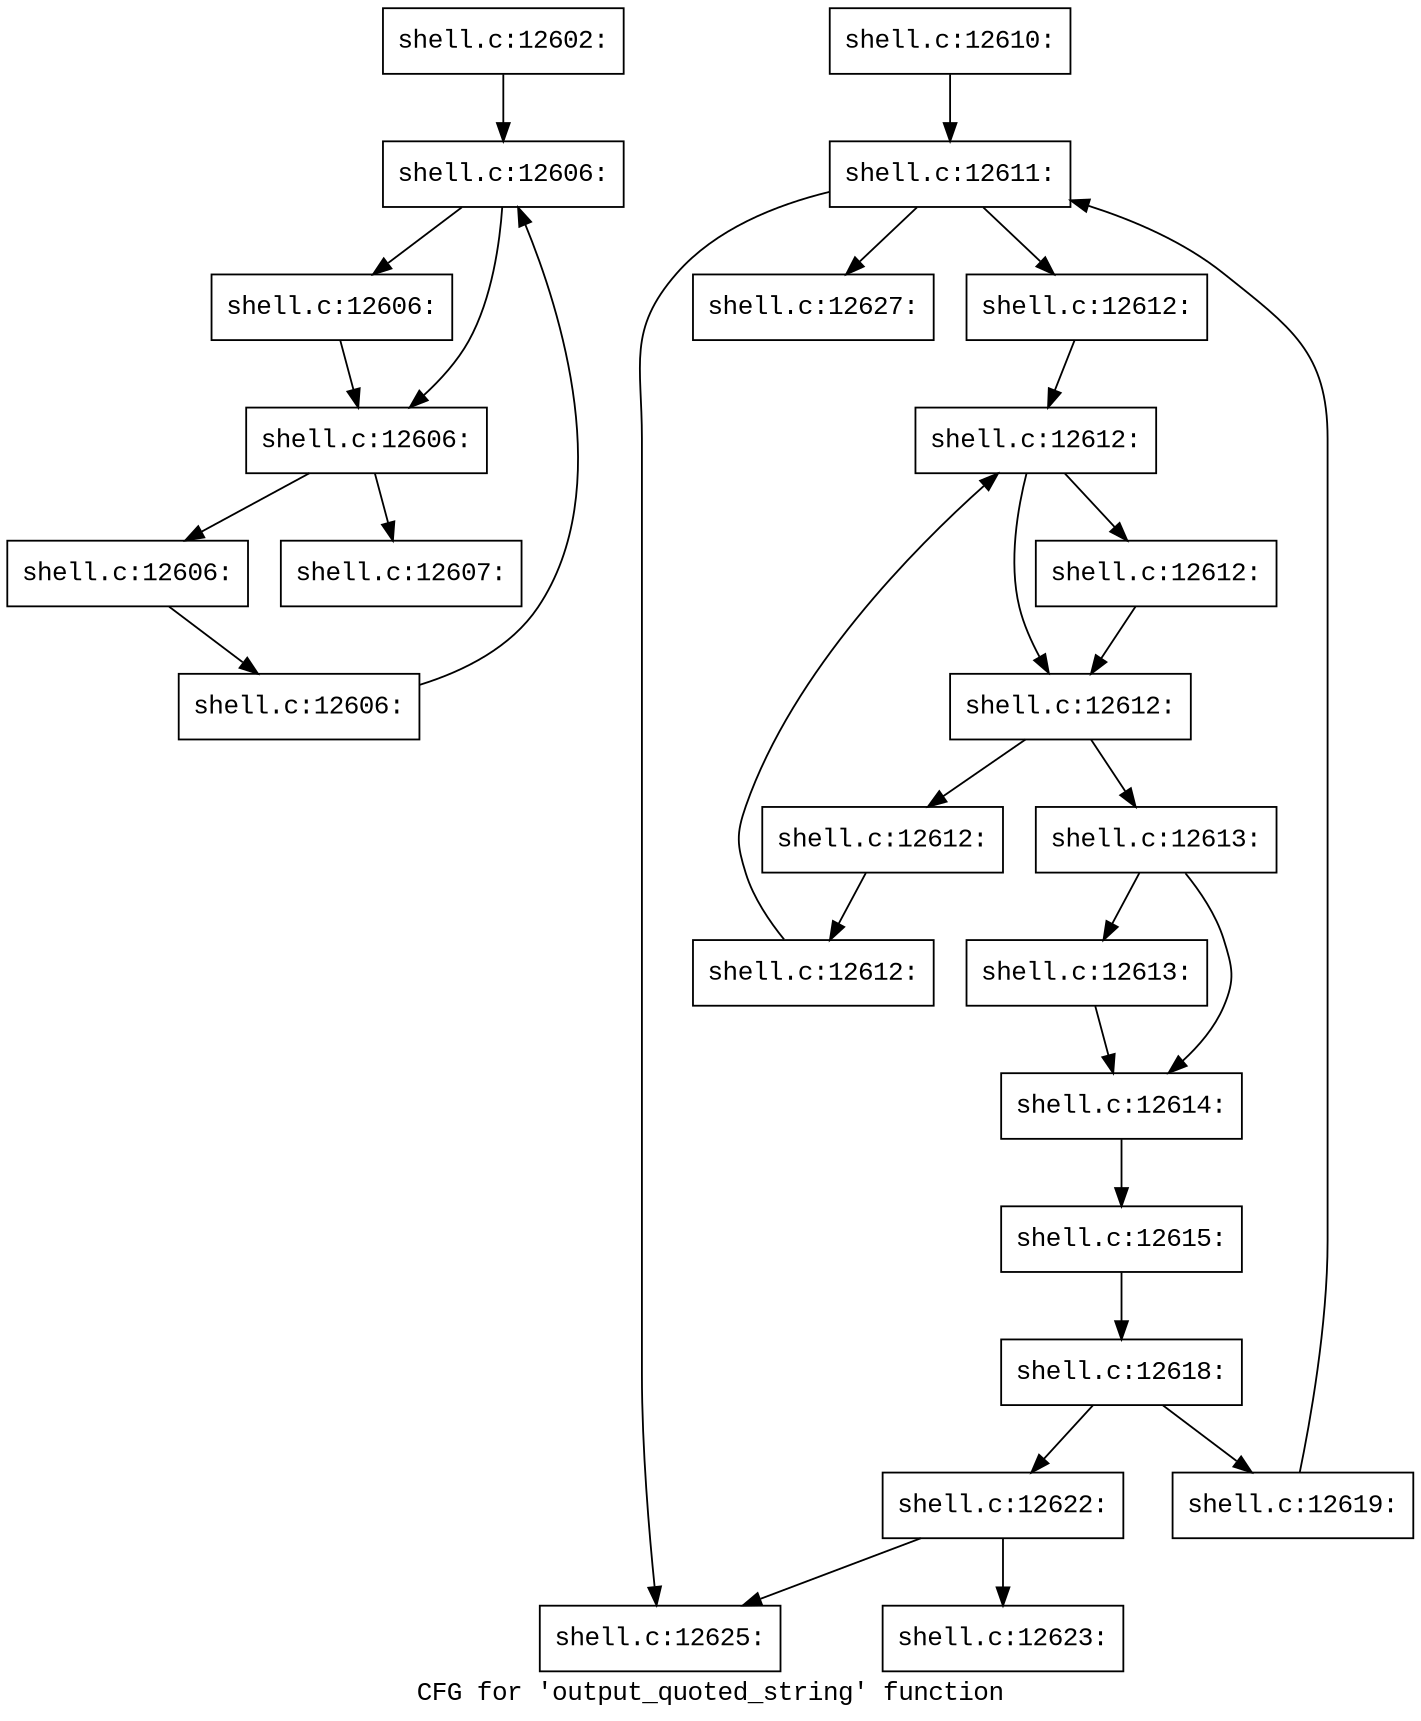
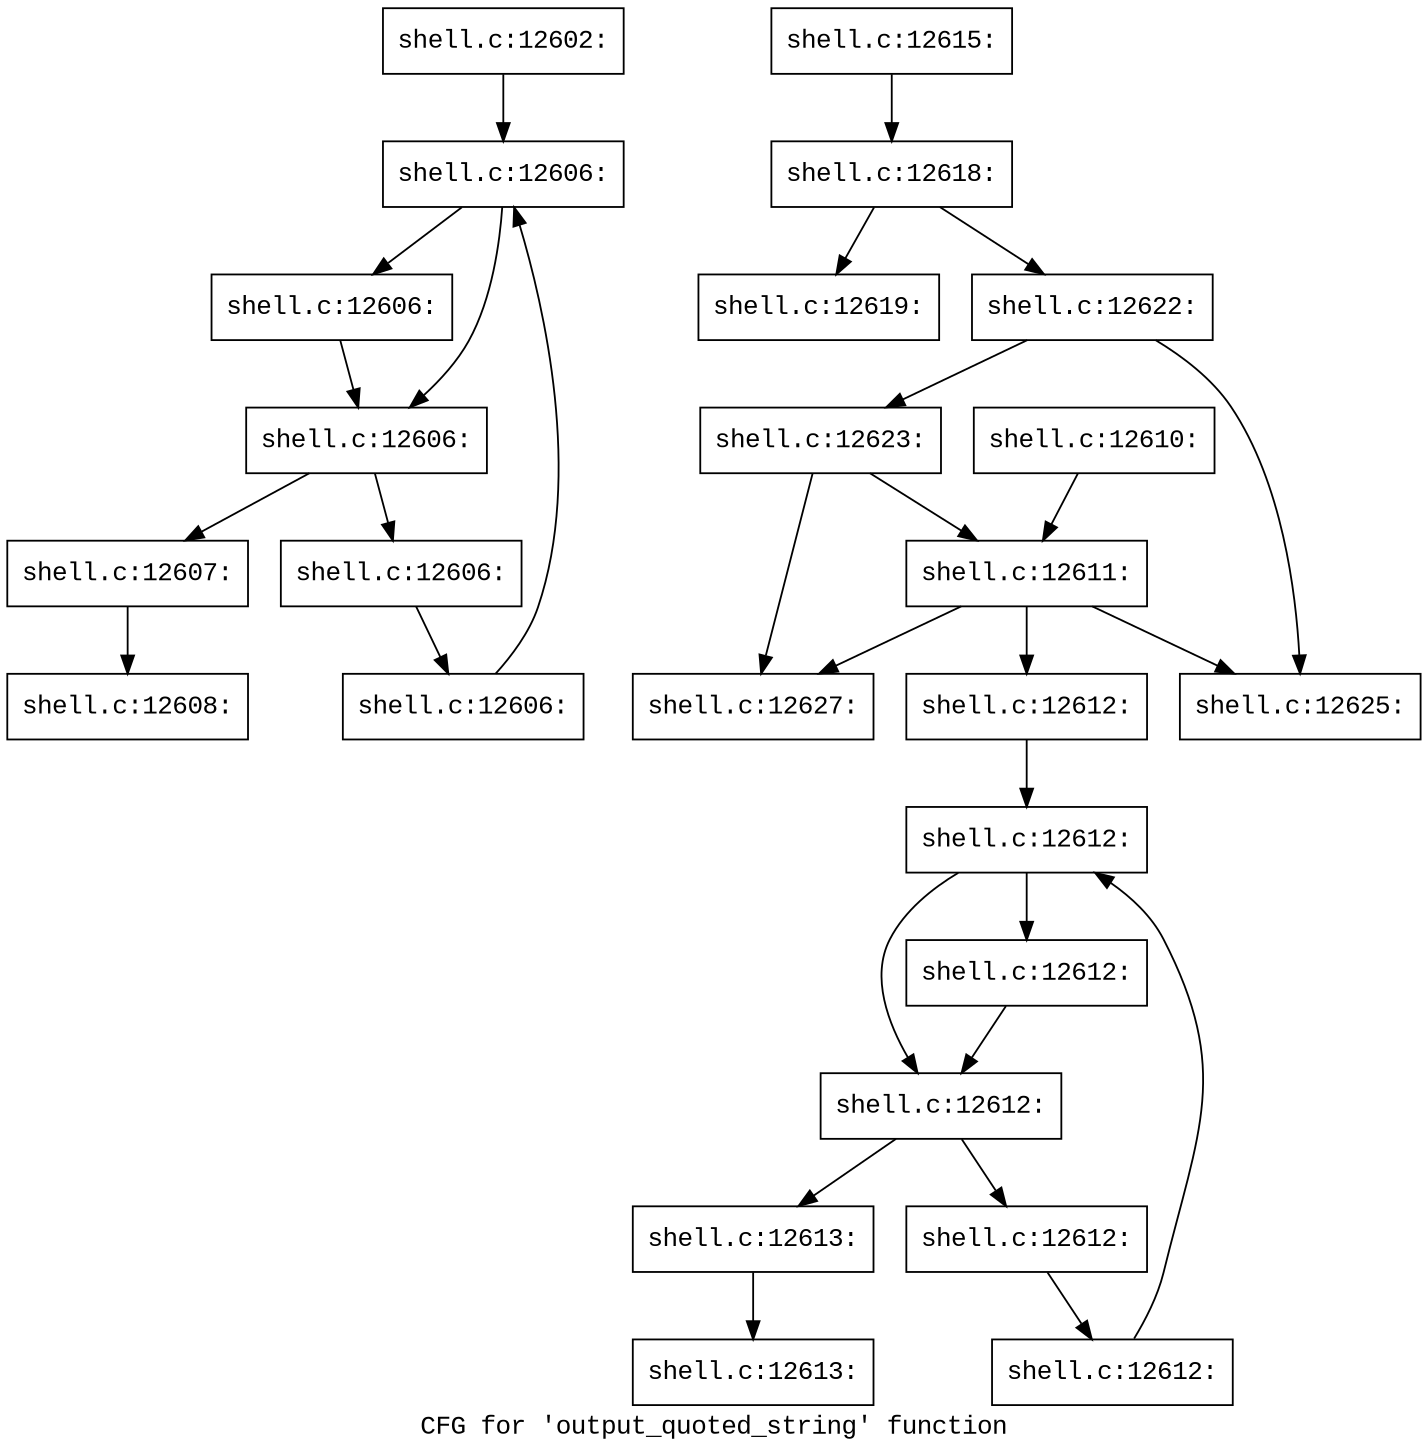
edge "shell.c:12623:" -> "shell.c:12627:": added
node "shell.c:12608:": added
edge "shell.c:12619:" -> "shell.c:12611:": now "shell.c:12623:" -> "shell.c:12611:"
node "shell.c:12614:": removed
